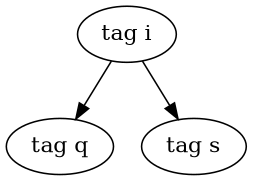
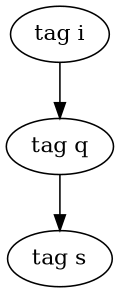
edge "tag i" -> "tag s": now "tag q" -> "tag s"
